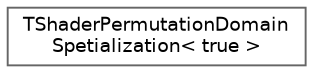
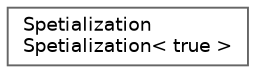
node "TShaderPermutationDomain Spetialization< true >": label "TShaderPermutationDomain Spetialization< true >" -> "Spetialization Spetialization< true >"
